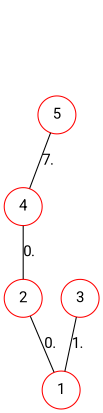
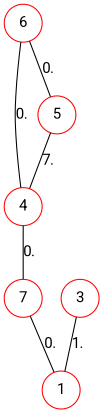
node "6": added
node "2": label "2" -> "7"
